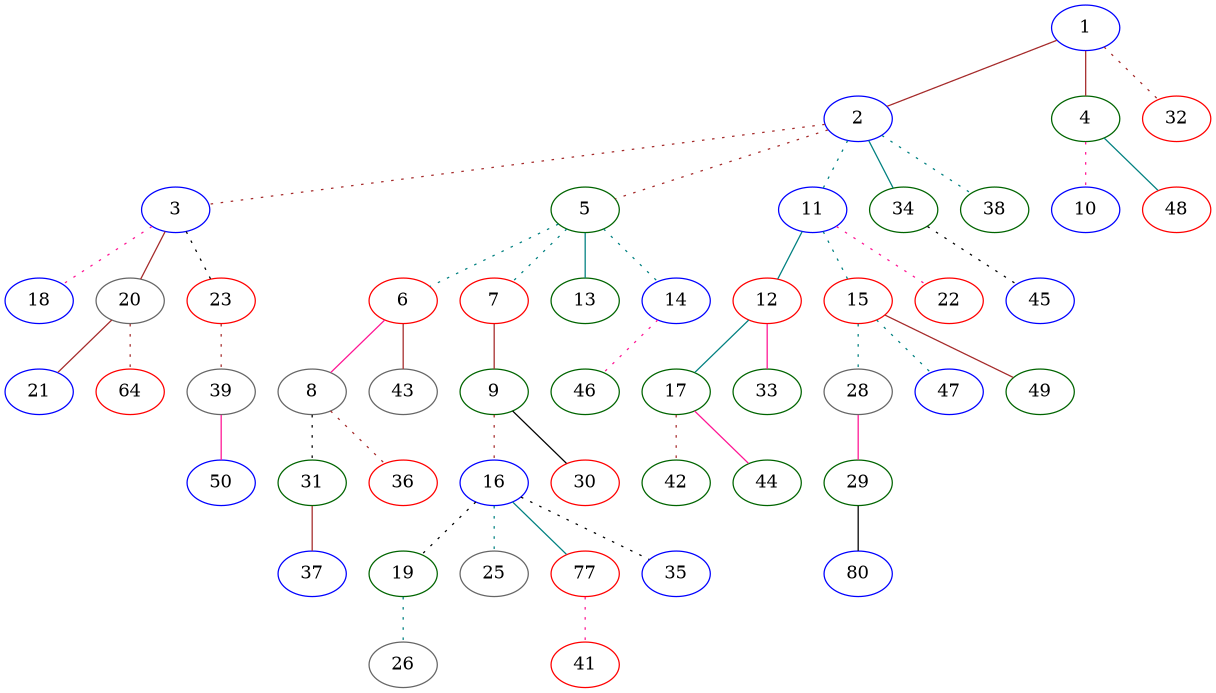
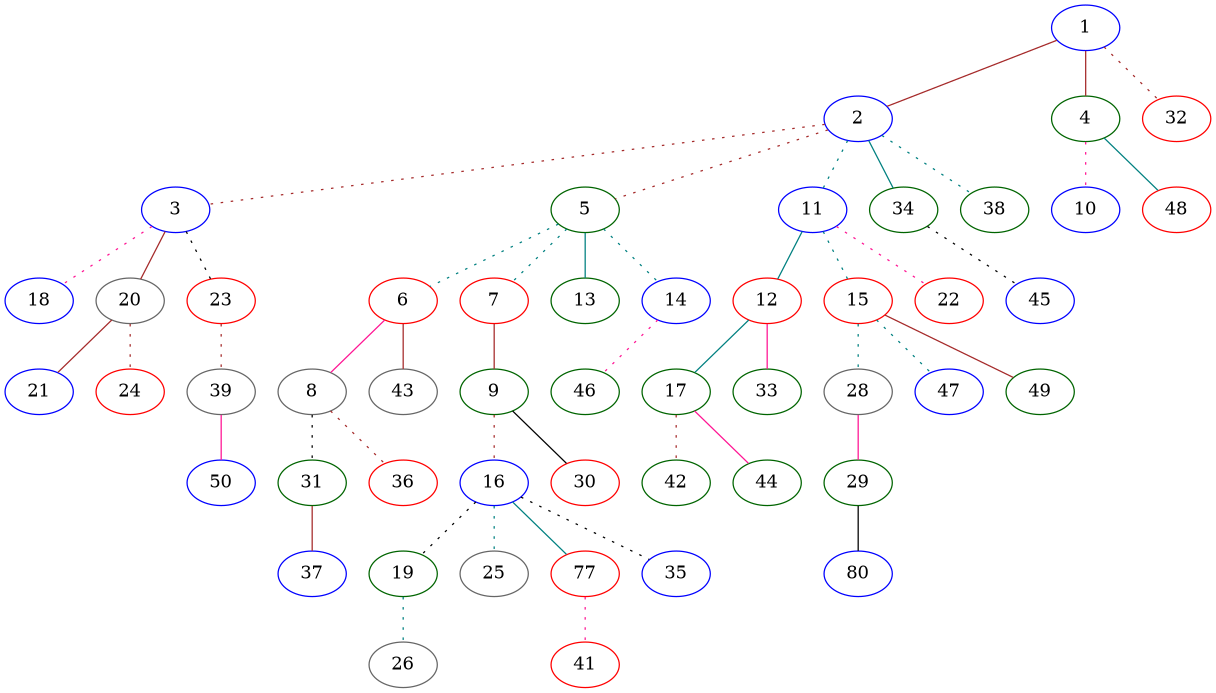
node "64": label "64" -> "24"
